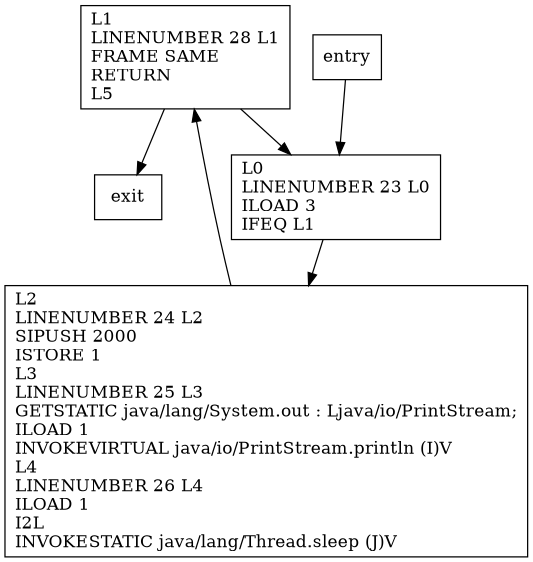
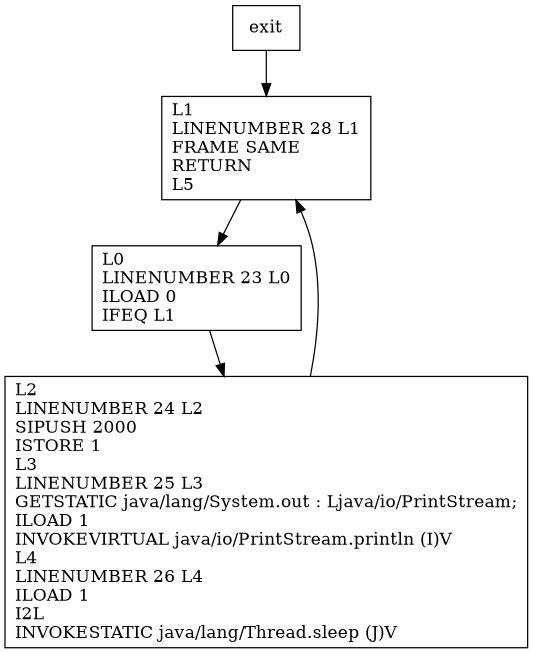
node "entry": removed
edge "L1 LINENUMBER 28 L1 FRAME SAME RETURN L5" -> "exit": reversed
node "L0 LINENUMBER 23 L0 ILOAD 3 IFEQ L1": label "L0 LINENUMBER 23 L0 ILOAD 3 IFEQ L1" -> "L0 LINENUMBER 23 L0 ILOAD 0 IFEQ L1"
